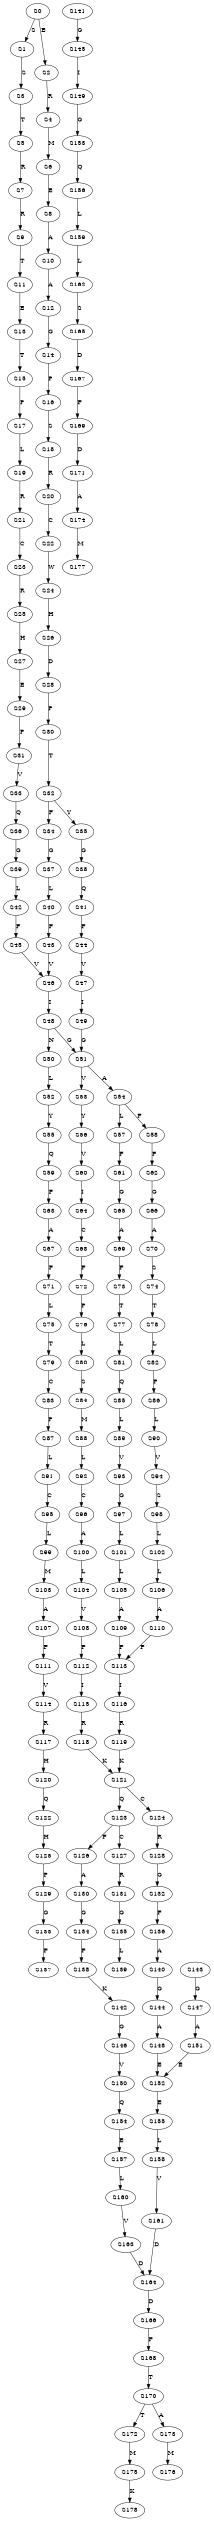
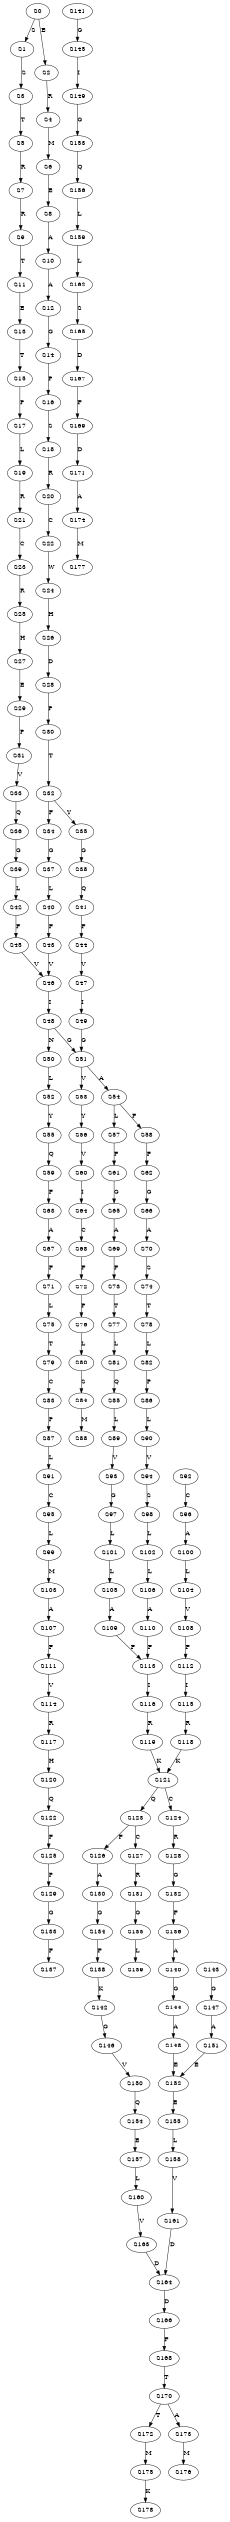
edge "S88" -> "S92": removed, label "L"
edge "S122" -> "S125": label "H" -> "F"
